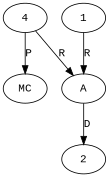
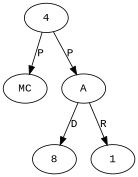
edge "1" -> "A": reversed
edge "4" -> "A": label "R" -> "P"
node "2": label "2" -> "8"
